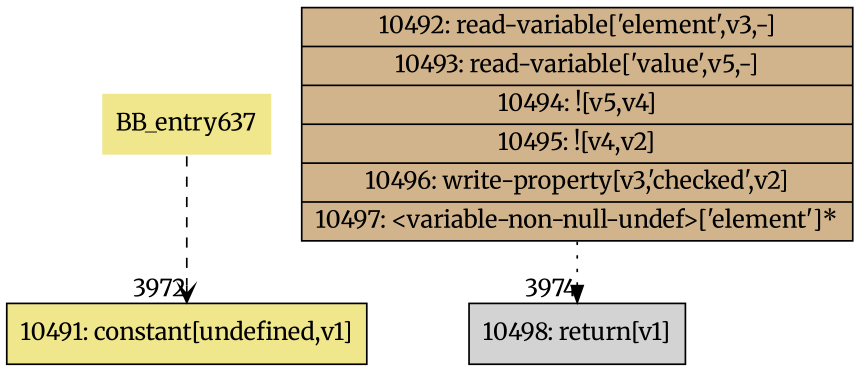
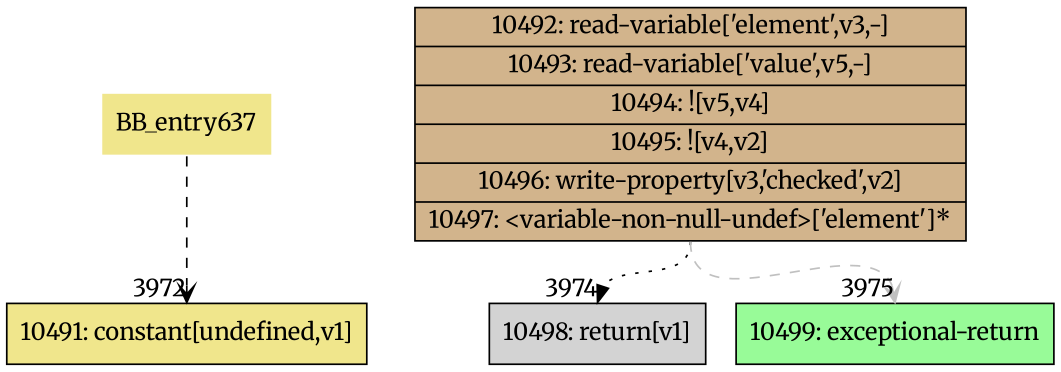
node "10499: exceptional-return": added
